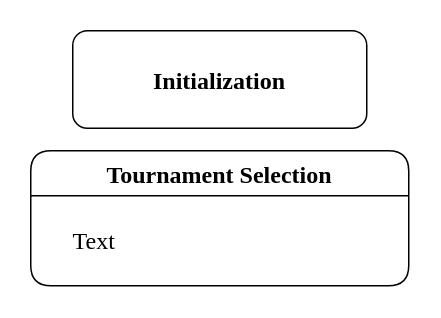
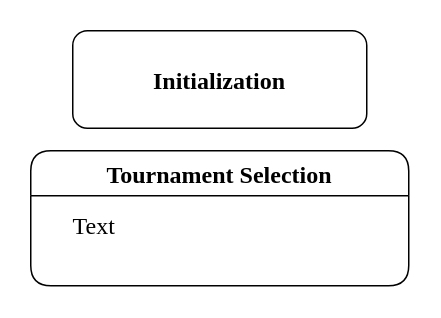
node "Text": moved (94, 241) -> (94, 226)
